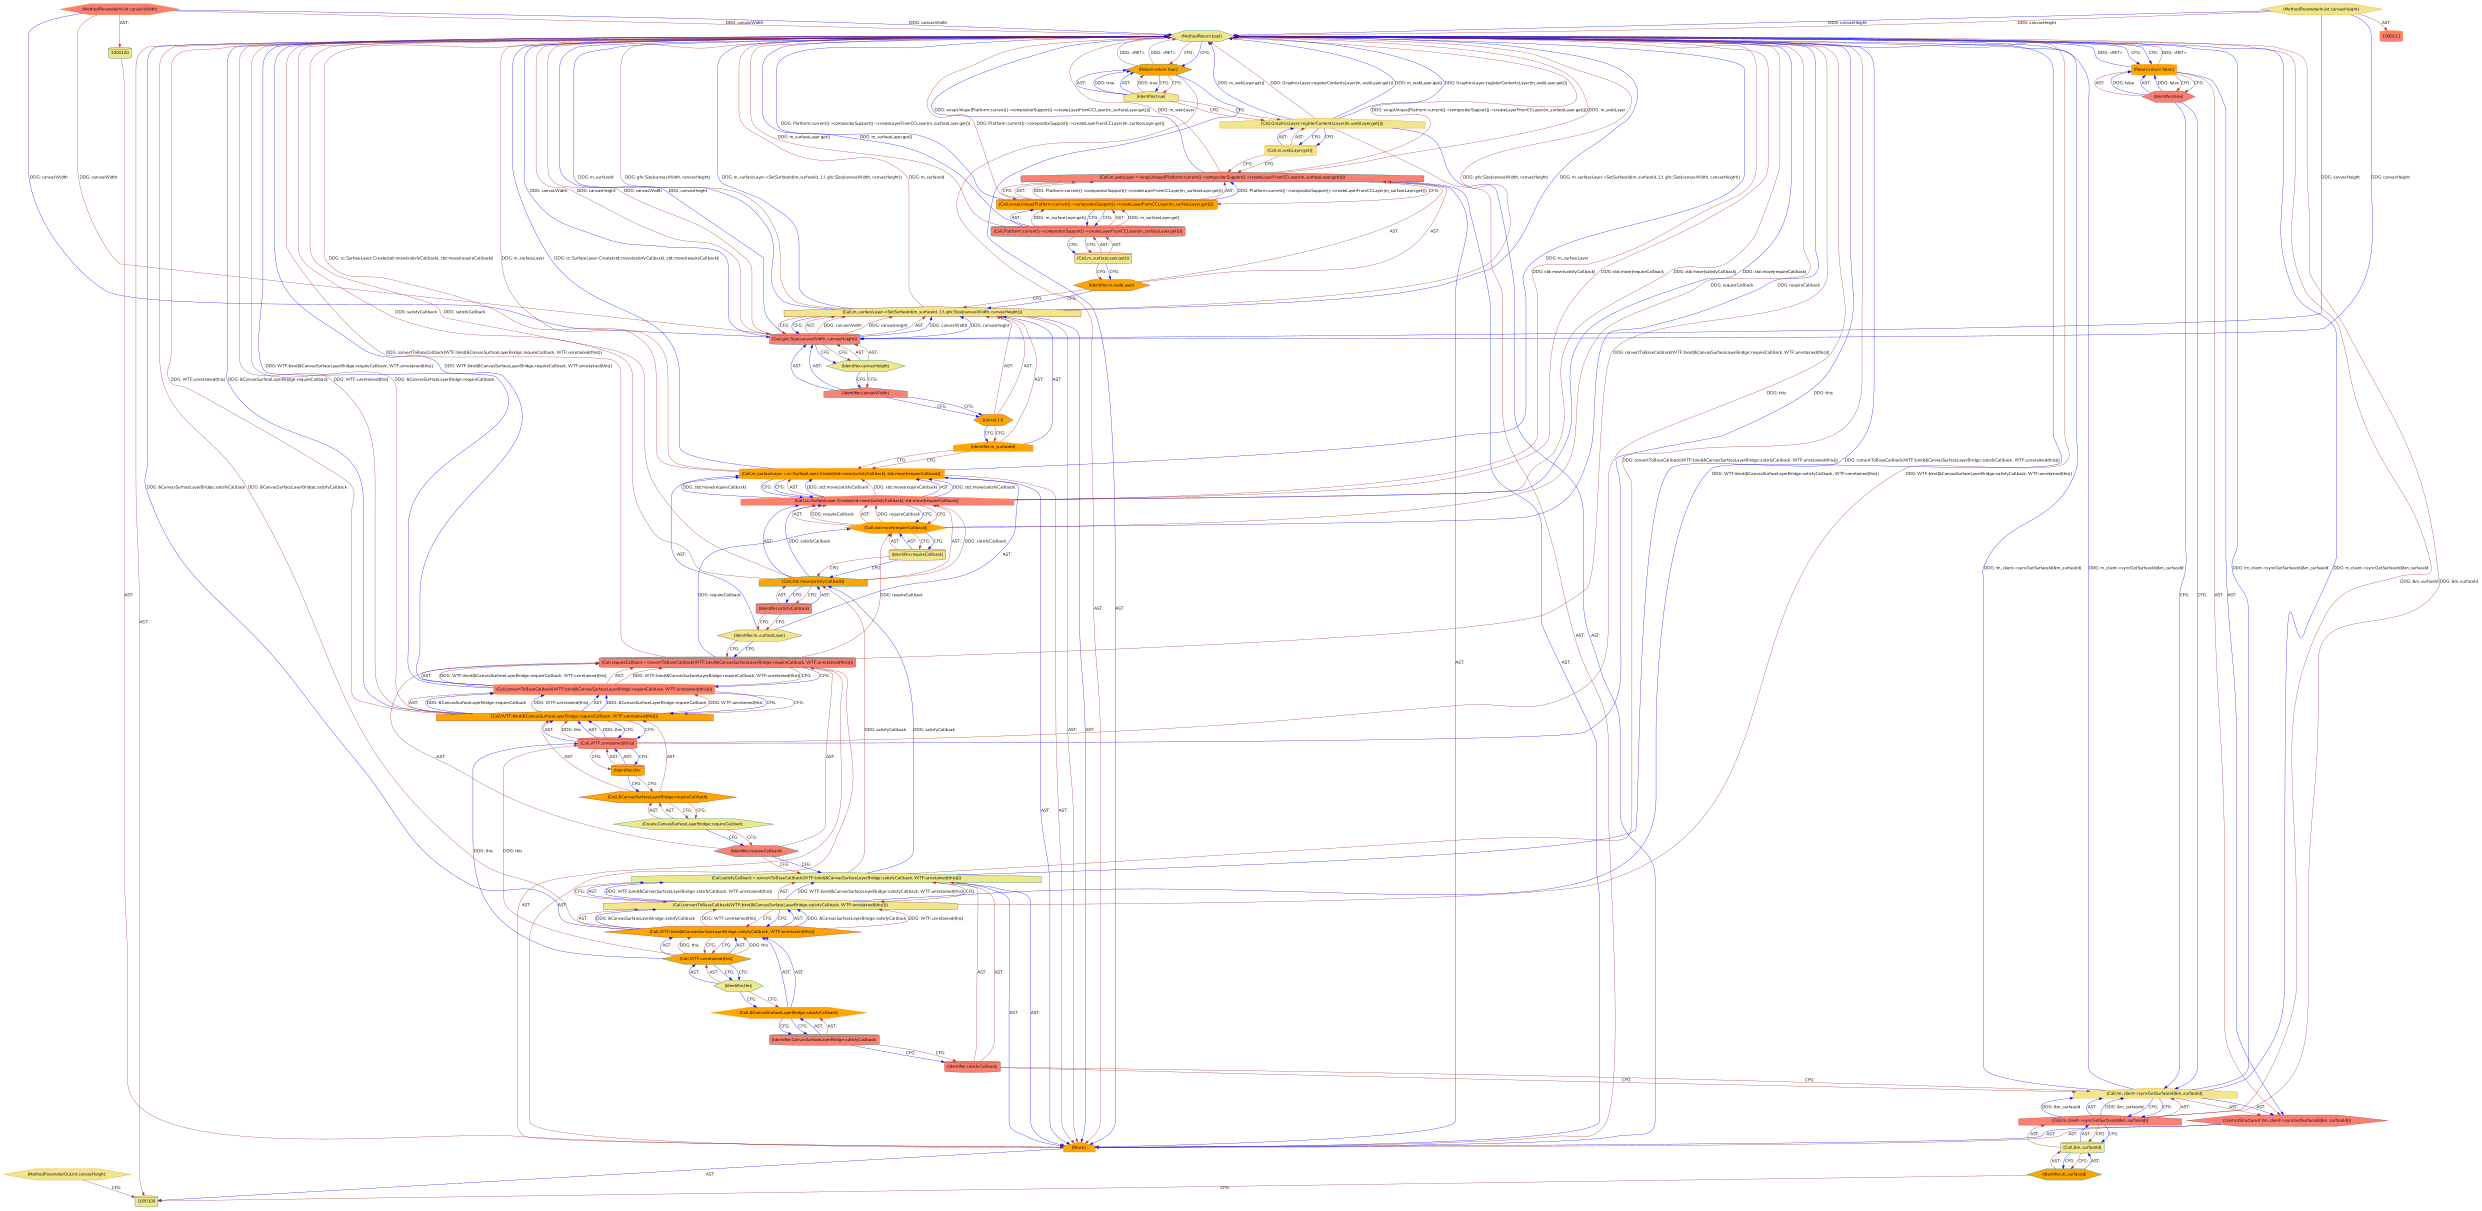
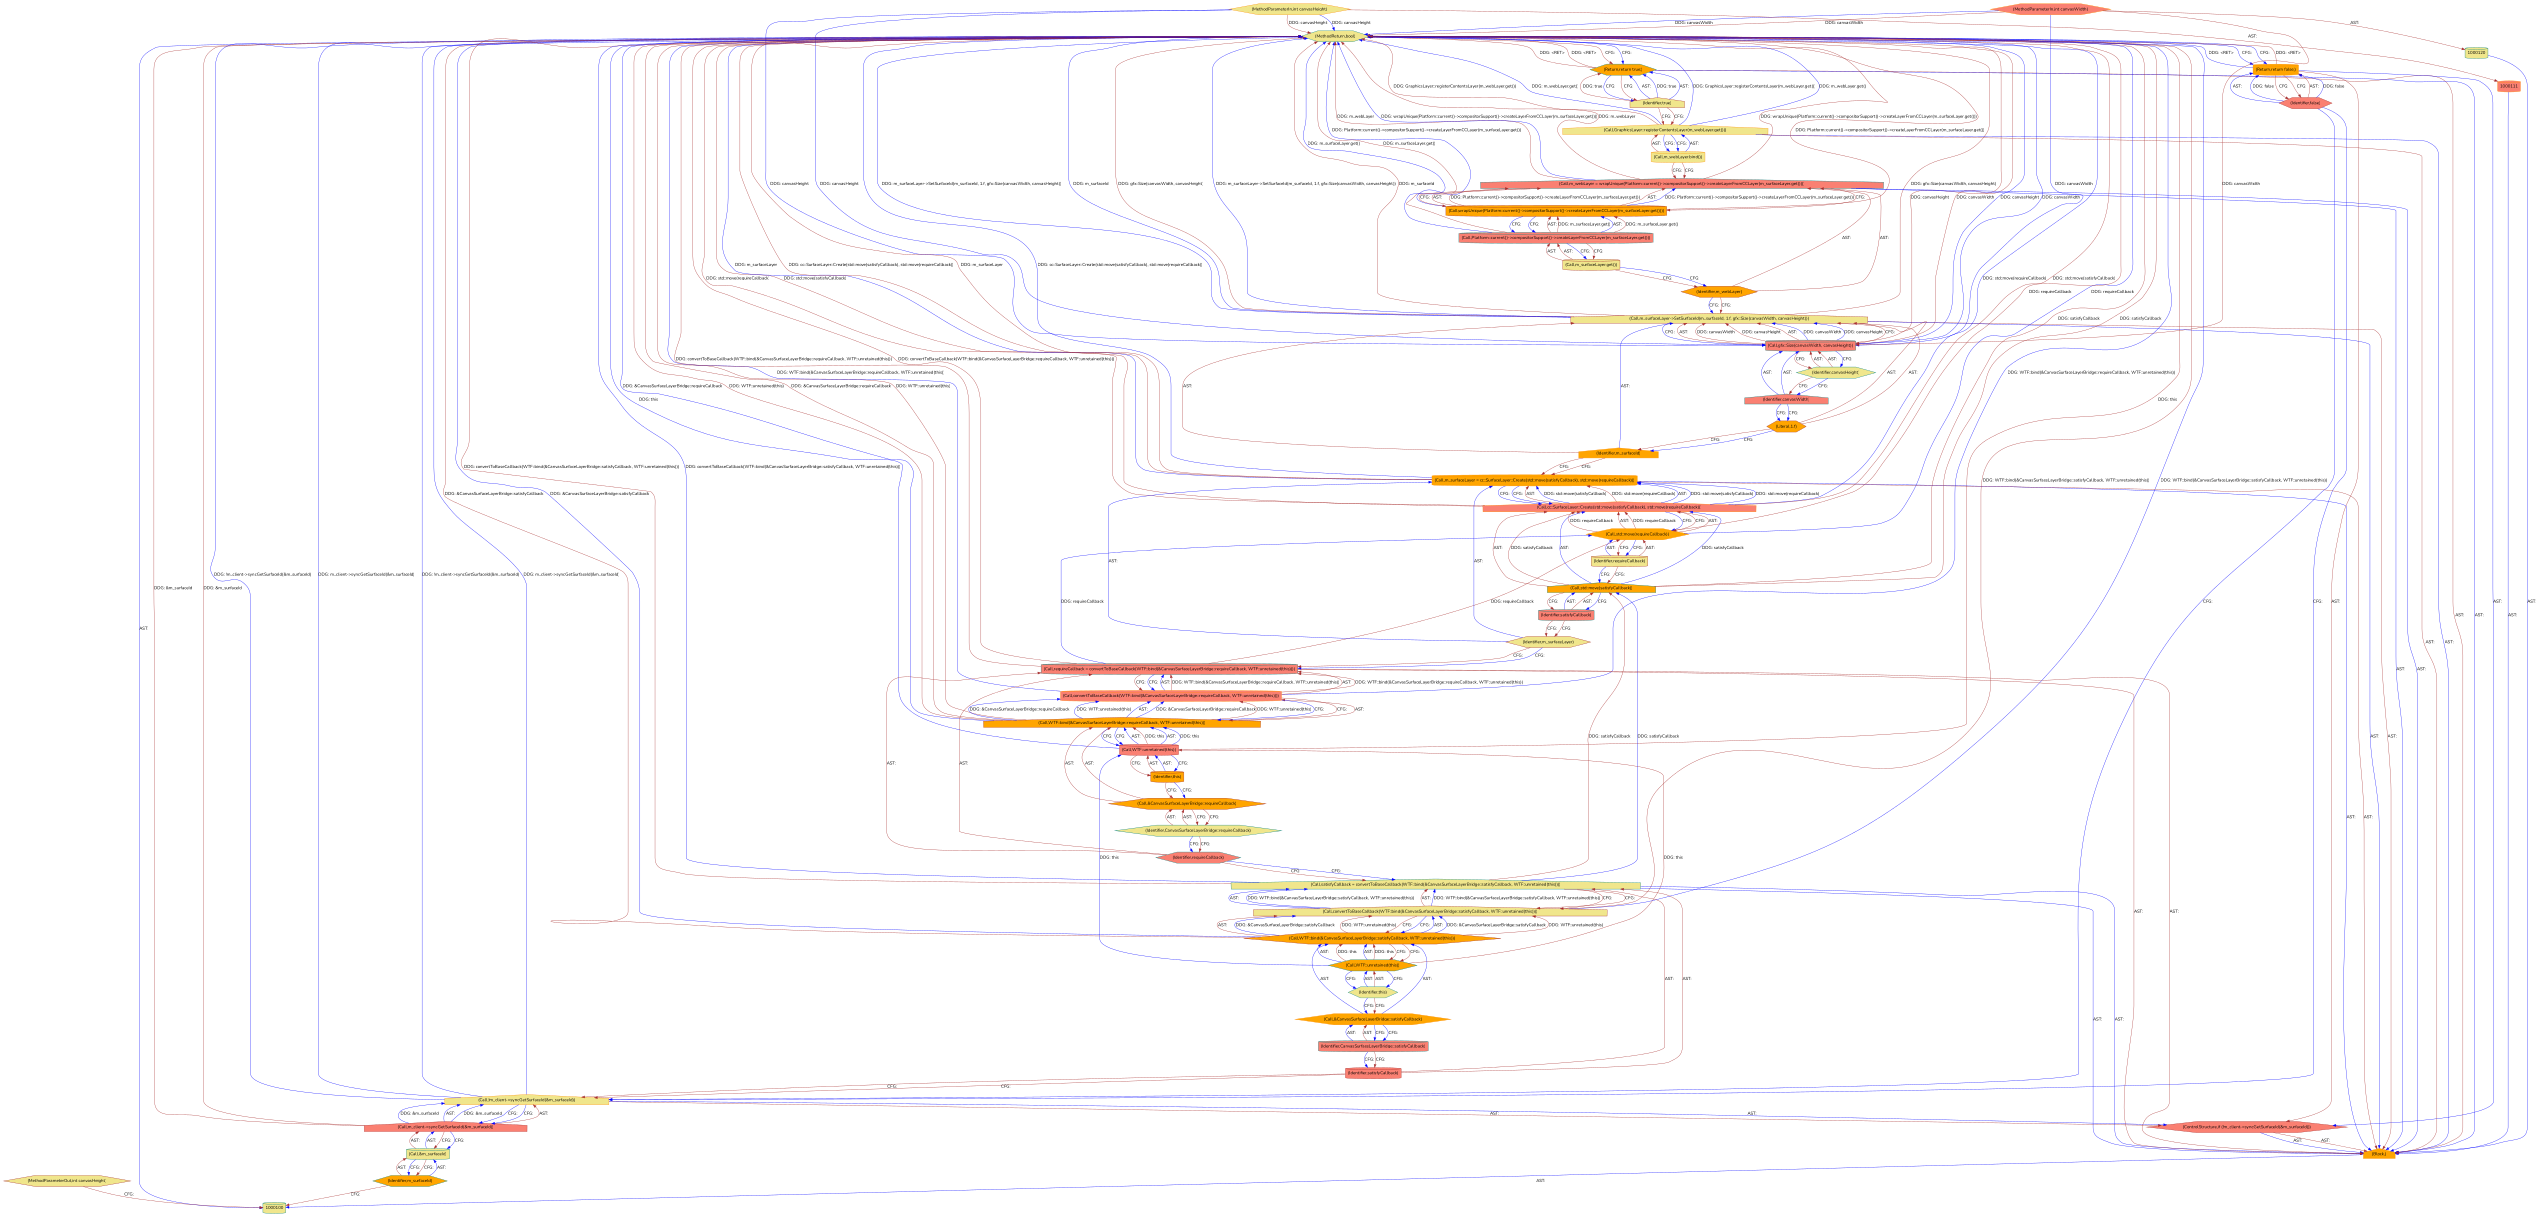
edge "(MethodReturn,bool)" -> "1000100": color brown -> blue
node "(Call,m_webLayer.get())": label "(Call,m_webLayer.get())" -> "(Call,m_webLayer.bind())"
edge "1000111" -> "(Block,)": added, label "AST:"
node "(Create,CanvasSurfaceLayerBridge::requireCallback)": label "(Create,CanvasSurfaceLayerBridge::requireCallback)" -> "(Identifier,CanvasSurfaceLayerBridge::requireCallback)"
edge "1000120" -> "(Block,)": color brown -> blue
node "(MethodParameterOut,int canvasHeight)": color darkorange -> brown
